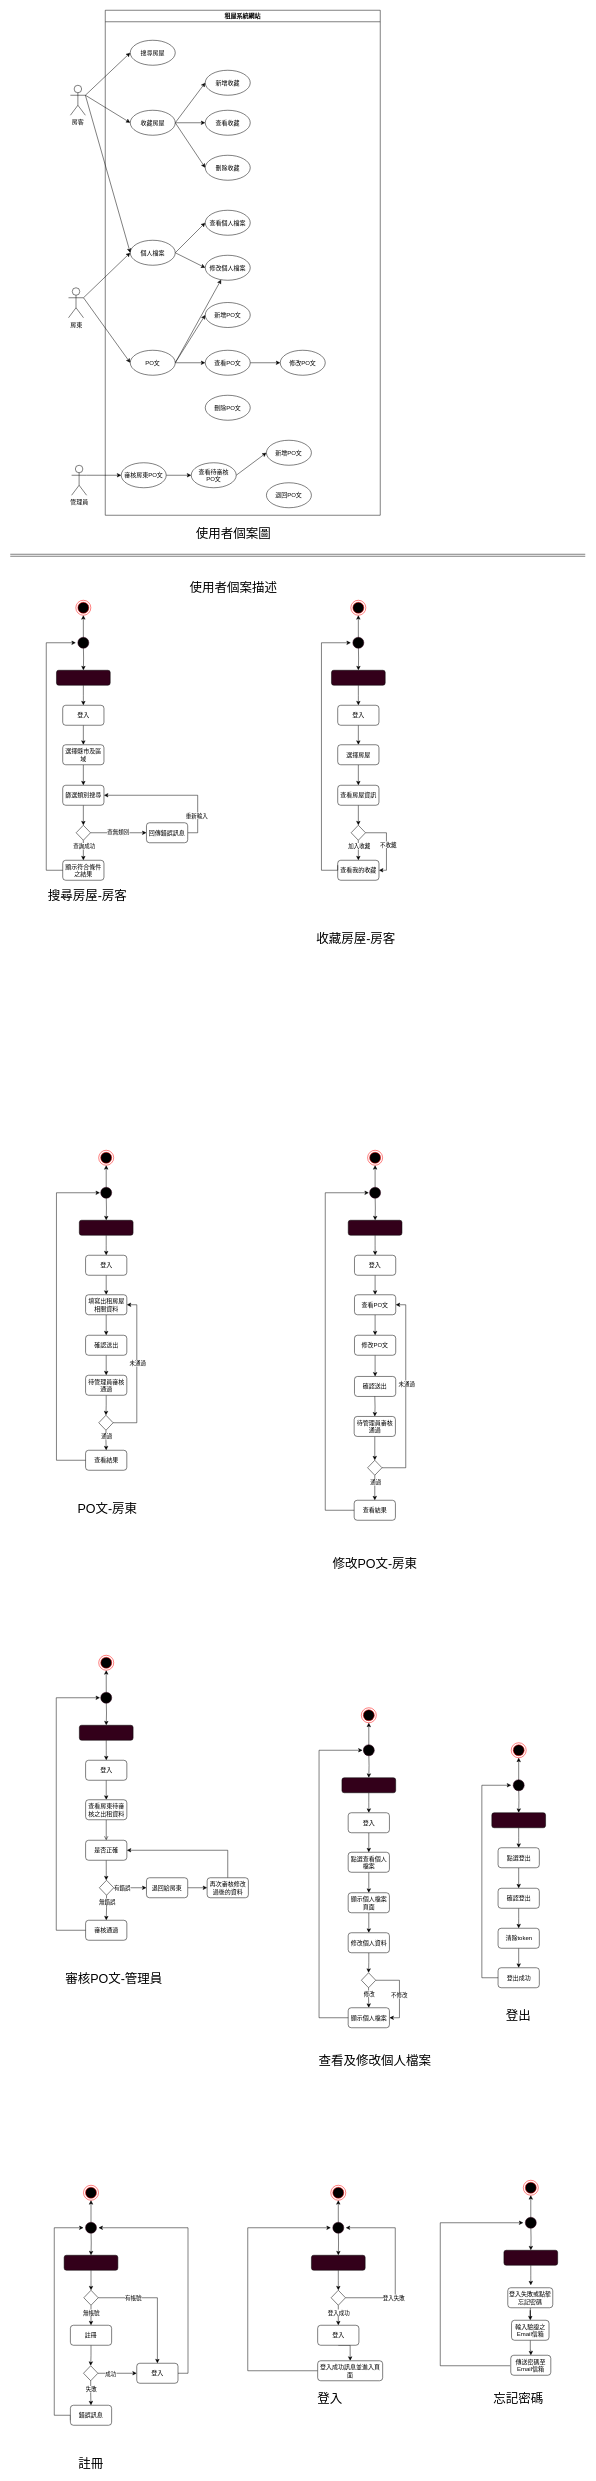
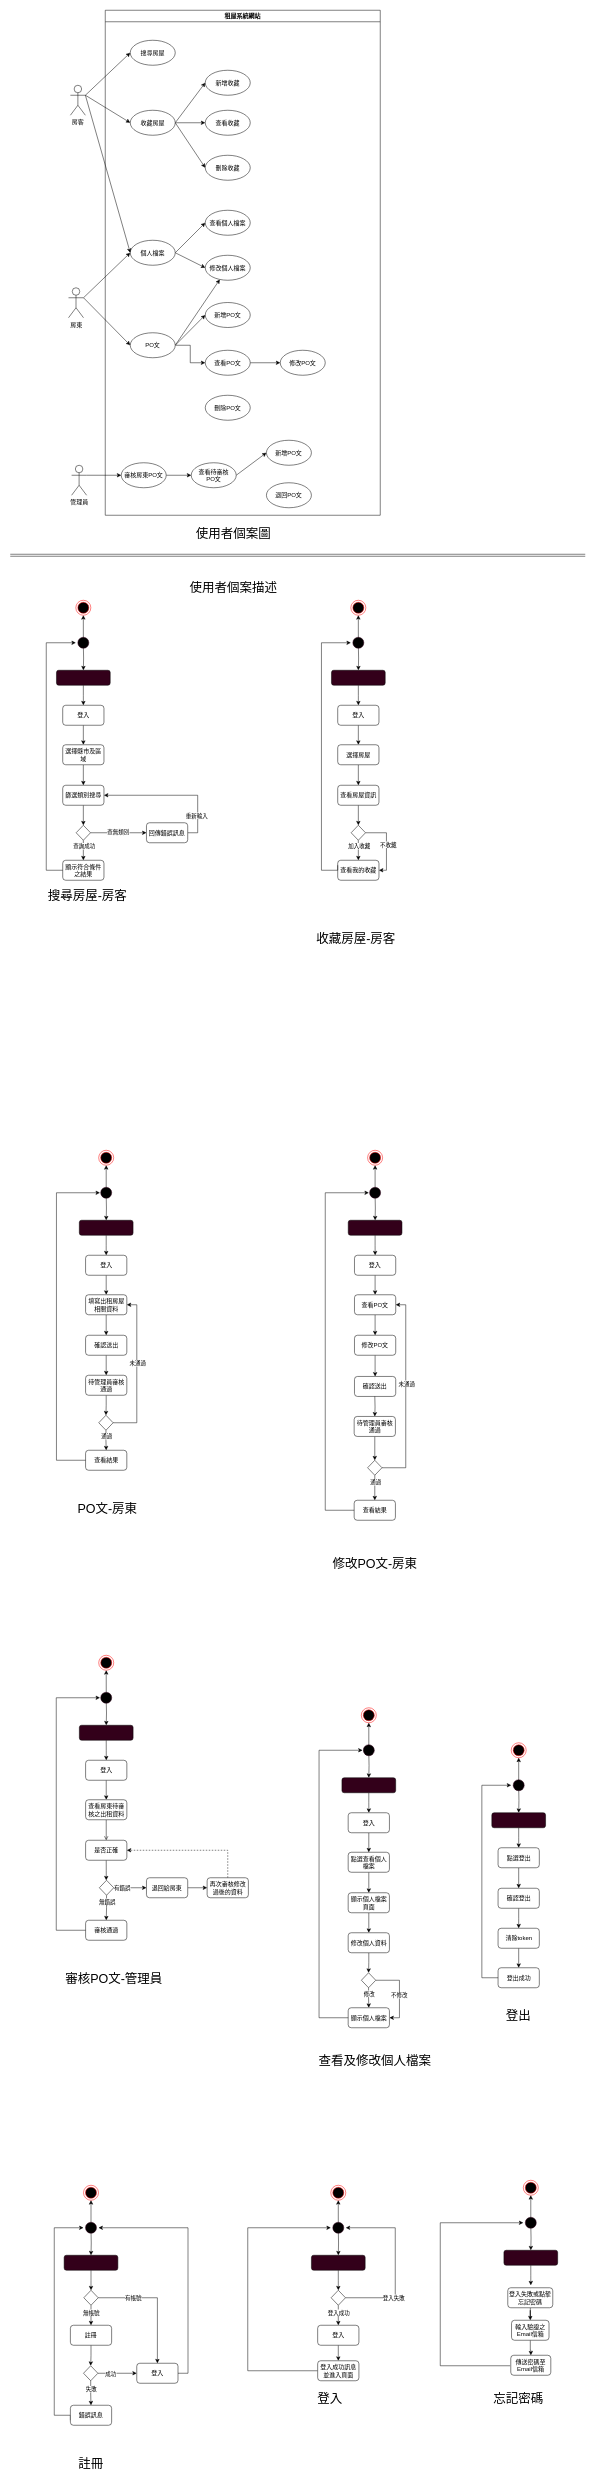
node "PO文": moved (153, 363) -> (153, 345)
edge "再次審核修改過後的資料" -> "是否正確": style solid -> dashed
node "登入成功訊息並進入頁面": size 65x20 -> 41x20
